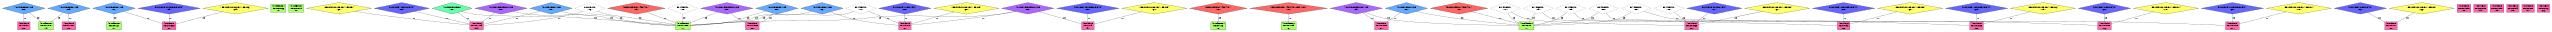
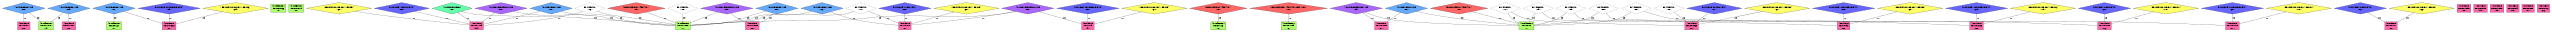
node "program_by >46<": label "program_by >46<" -> "advised_by >46<"
